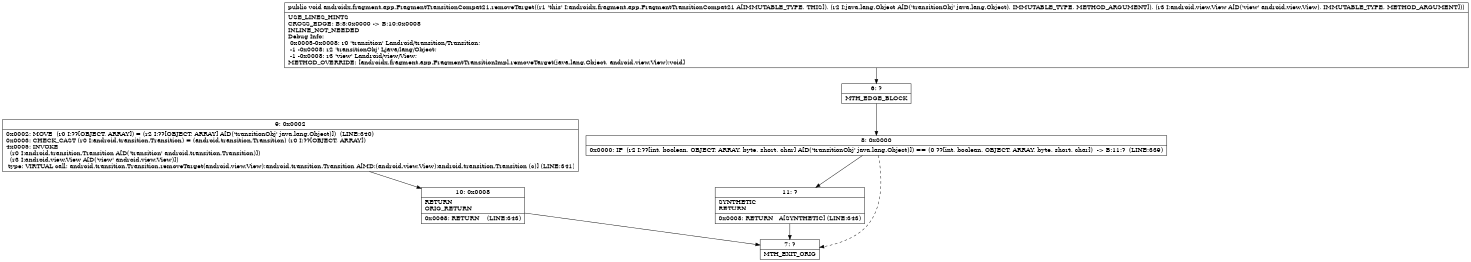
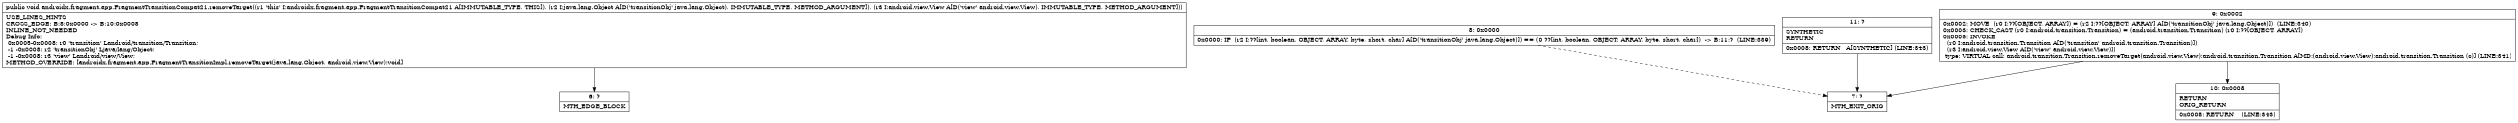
edge "6: ?" -> "8: 0x0000": removed
node "9: 0x0002": text "4x0005: INVOKE" -> "0x0005: INVOKE"
edge "8: 0x0000" -> "11: ?": removed
node "10: 0x0008": text "0x0068: RETURN    (LINE:343)" -> "0x0008: RETURN    (LINE:343)"
edge "10: 0x0008" -> "7: ?": now "9: 0x0002" -> "7: ?"
